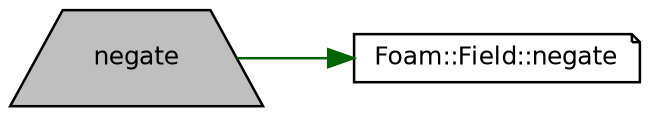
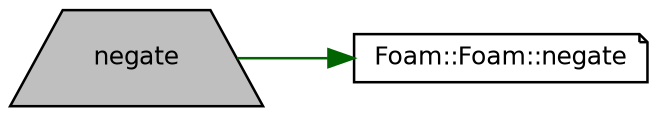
node "Foam::Field::negate": label "Foam::Field::negate" -> "Foam::Foam::negate"
